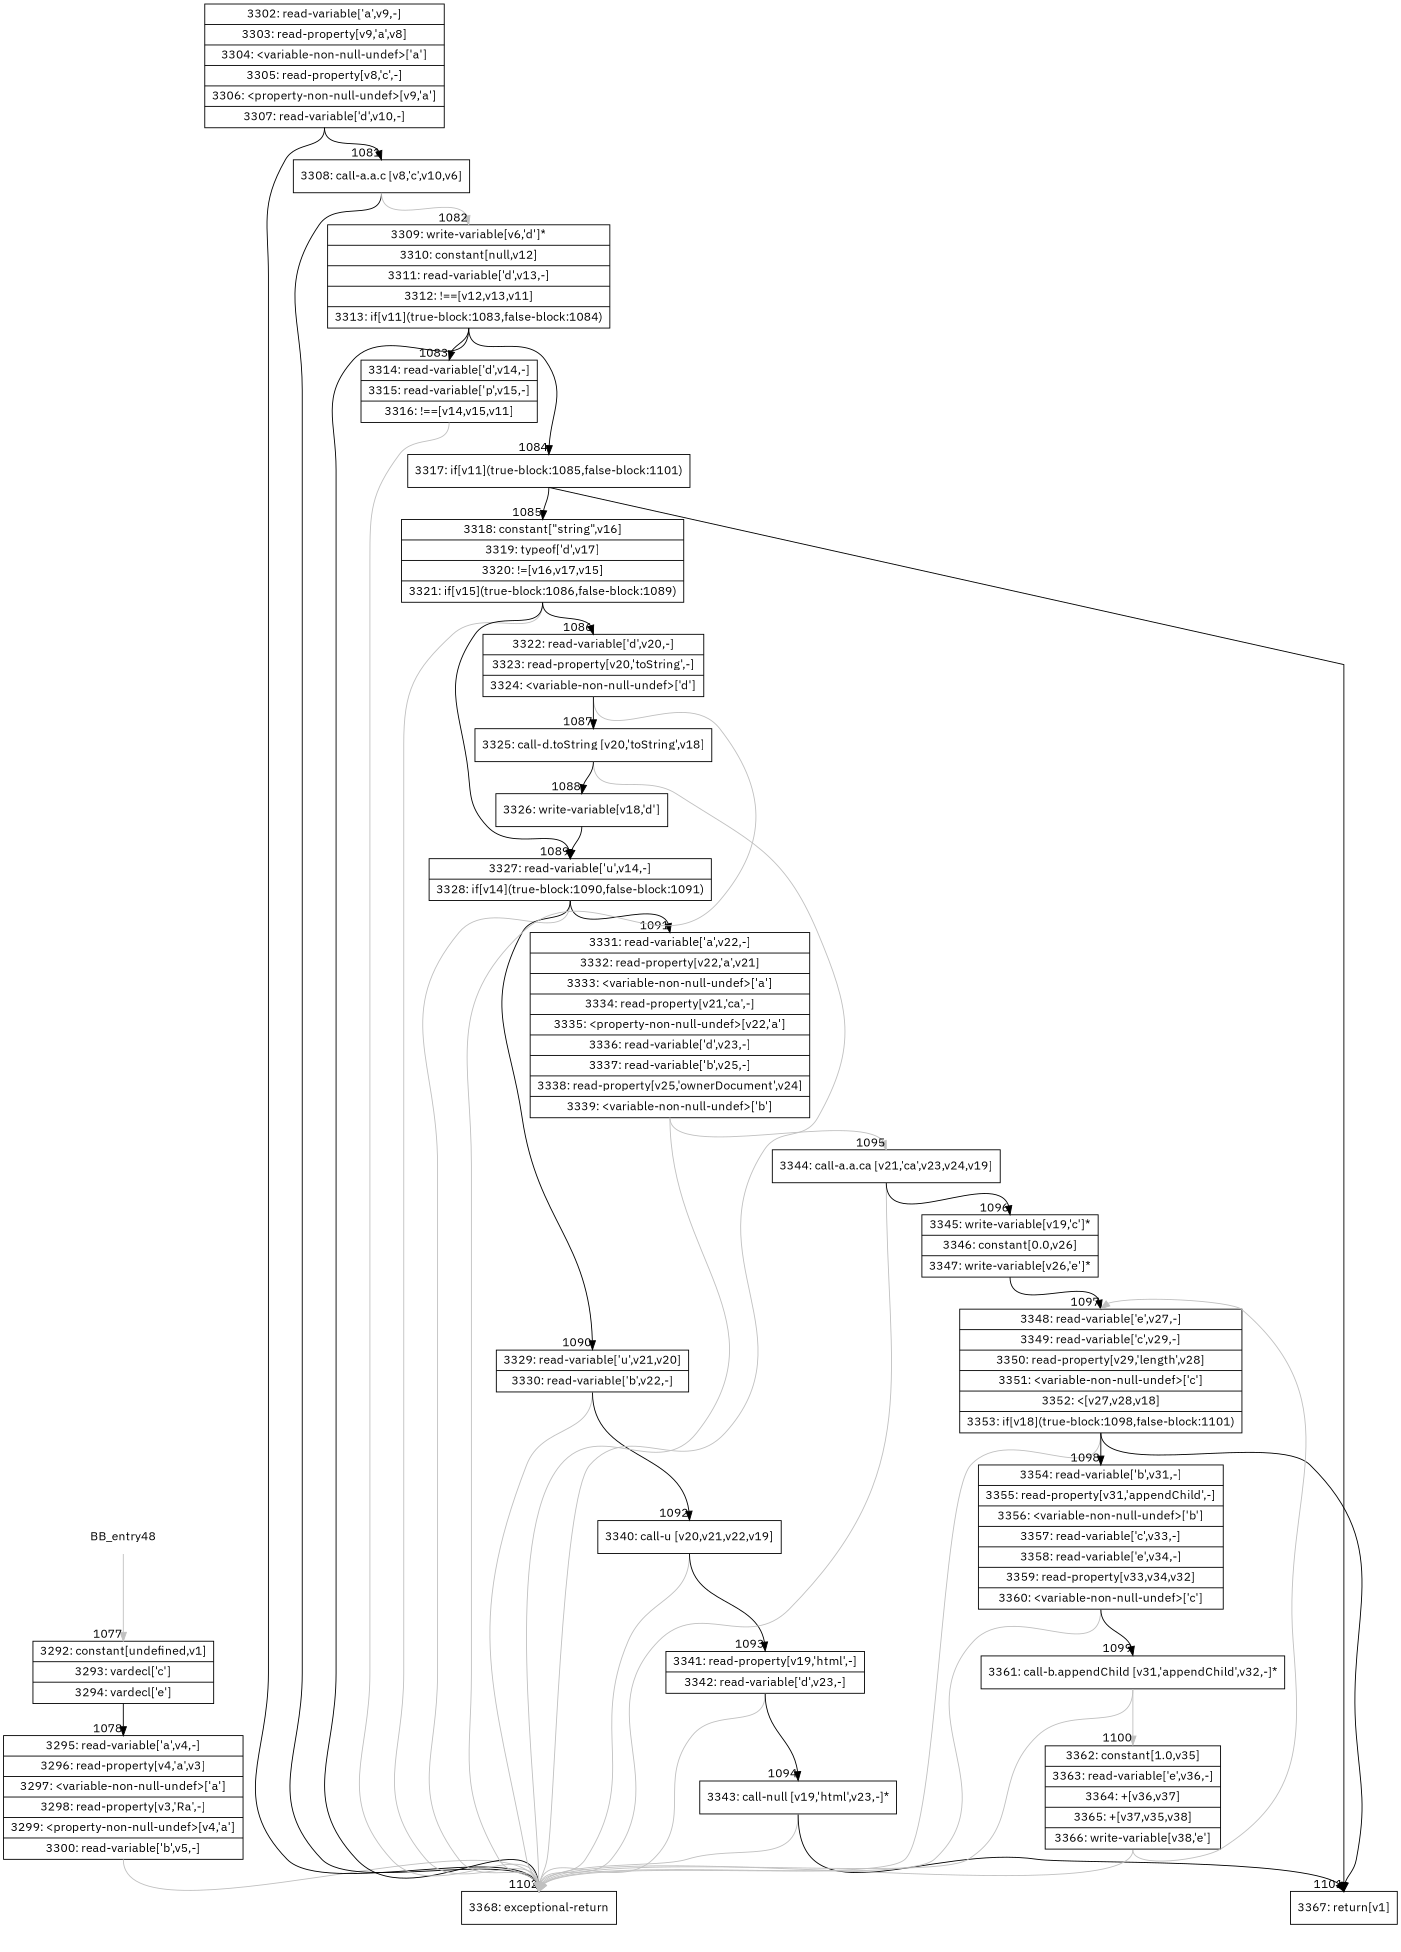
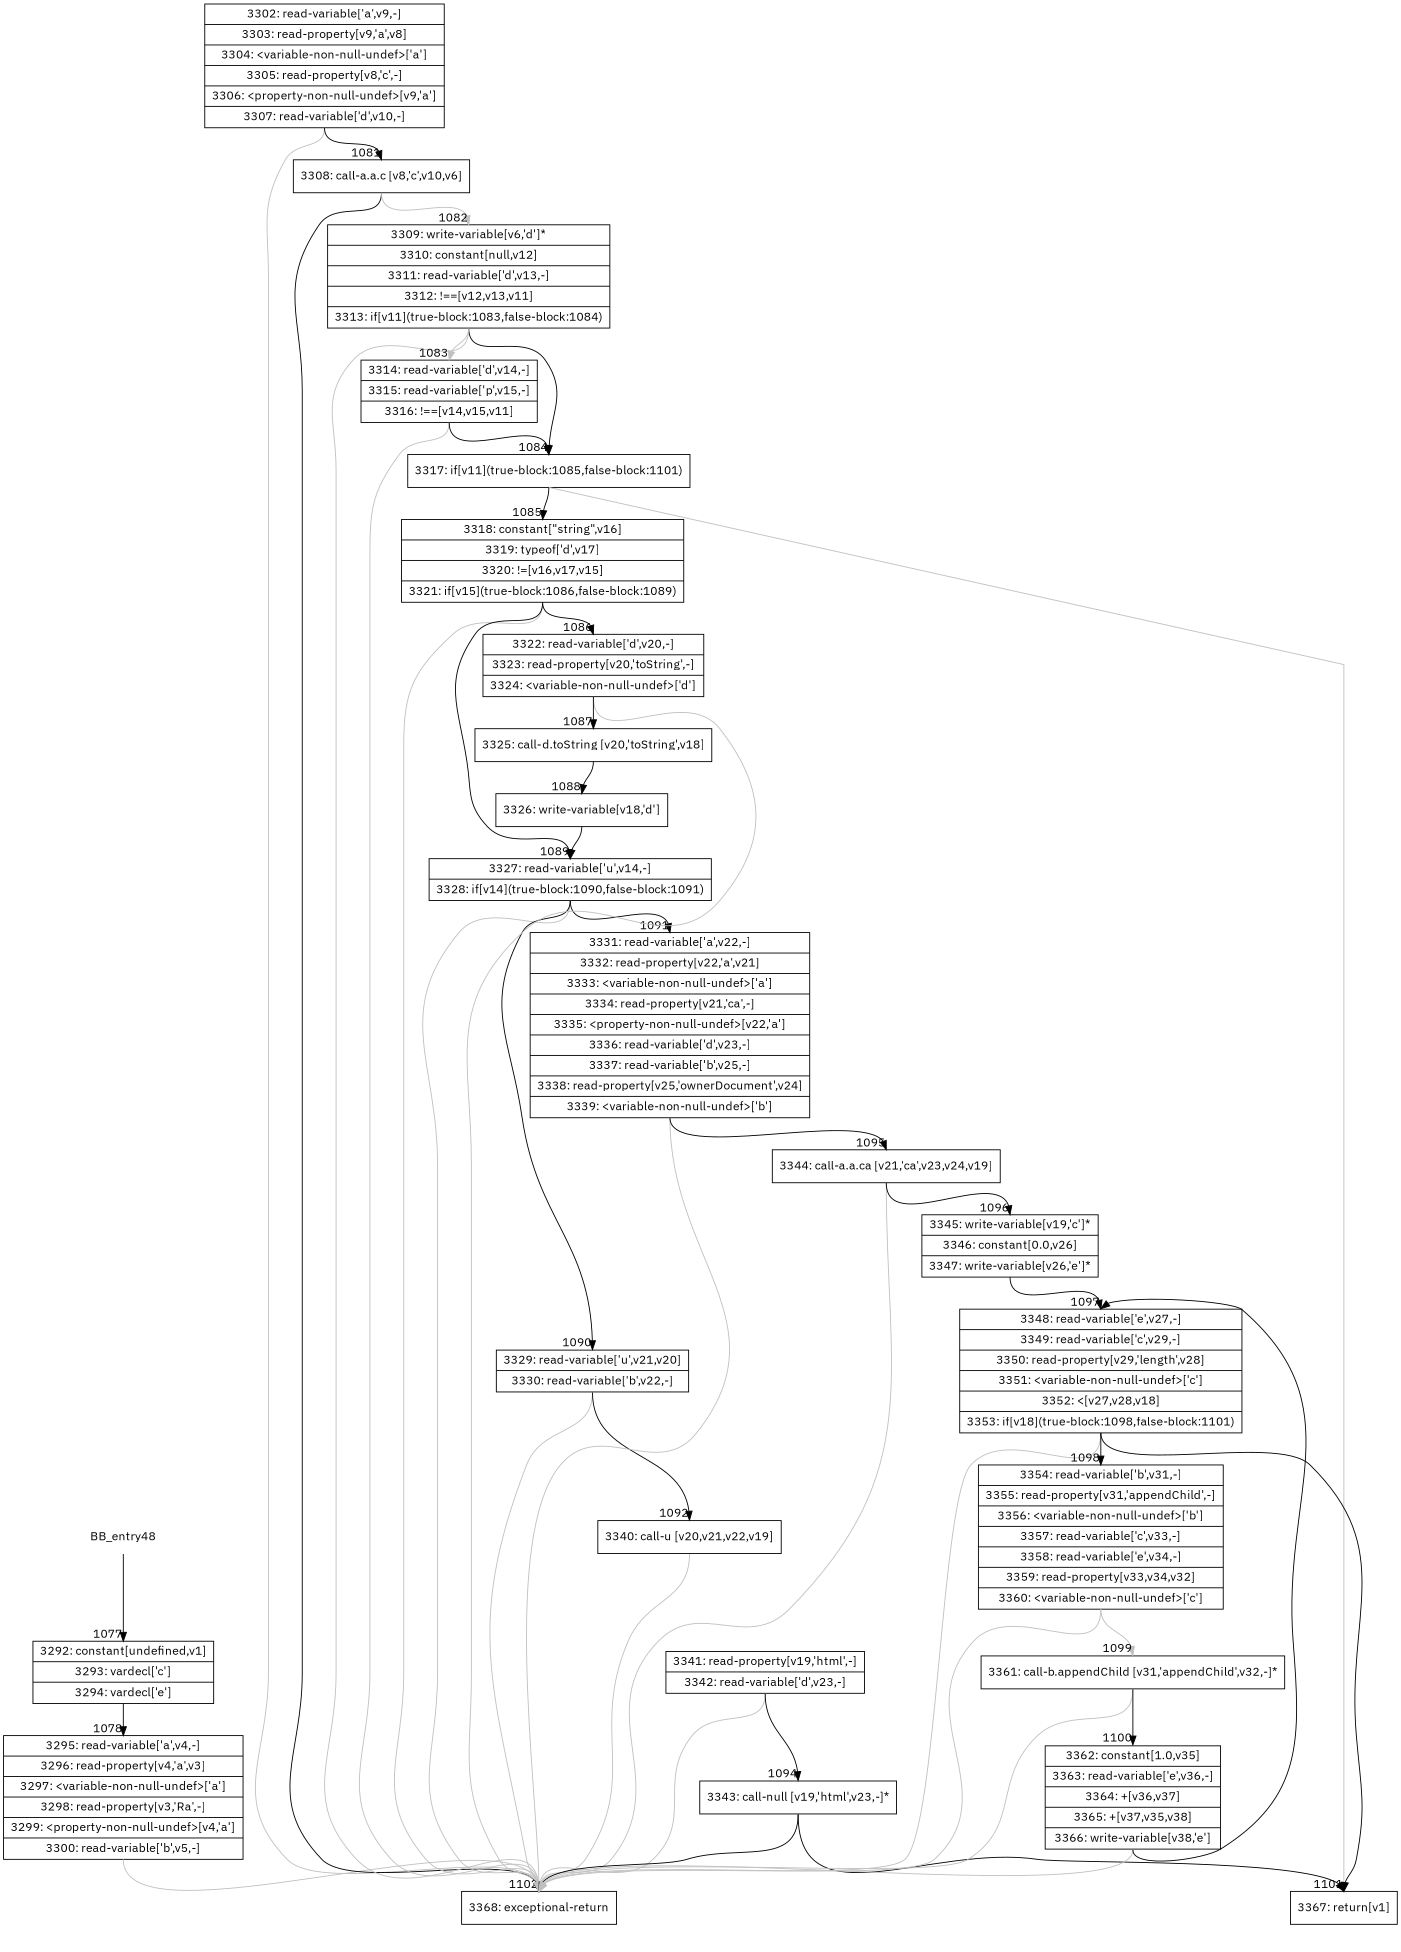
edge "3309: write-variable[v6,'d']*" -> "3314: read-variable['d',v14,-]": color black -> gray
edge "3314: read-variable['d',v14,-]" -> "3317: if[v11](true-block:1085,false-block:1101)": added
edge "3317: if[v11](true-block:1085,false-block:1101)" -> "3367: return[v1]": color black -> gray
edge "3302: read-variable['a',v9,-]" -> "3368: exceptional-return": color black -> gray
edge "3331: read-variable['a',v22,-]" -> "3344: call-a.a.ca [v21,'ca',v23,v24,v19]": color gray -> black
edge "3309: write-variable[v6,'d']*" -> "3368: exceptional-return": color black -> gray
edge "3325: call-d.toString [v20,'toString',v18]" -> "3368: exceptional-return": removed
edge "3362: constant[1.0,v35]" -> "3348: read-variable['e',v27,-]": color gray -> black
edge "BB_entry48" -> "3292: constant[undefined,v1]": color gray -> black
edge "3340: call-u [v20,v21,v22,v19]" -> "3341: read-property[v19,'html',-]": removed
edge "3354: read-variable['b',v31,-]" -> "3361: call-b.appendChild [v31,'appendChild',v32,-]*": color black -> gray
edge "3361: call-b.appendChild [v31,'appendChild',v32,-]*" -> "3362: constant[1.0,v35]": color gray -> black
edge "3343: call-null [v19,'html',v23,-]*" -> "3368: exceptional-return": color gray -> black
